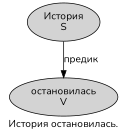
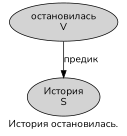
edge "История S" -> "остановилась V": reversed
